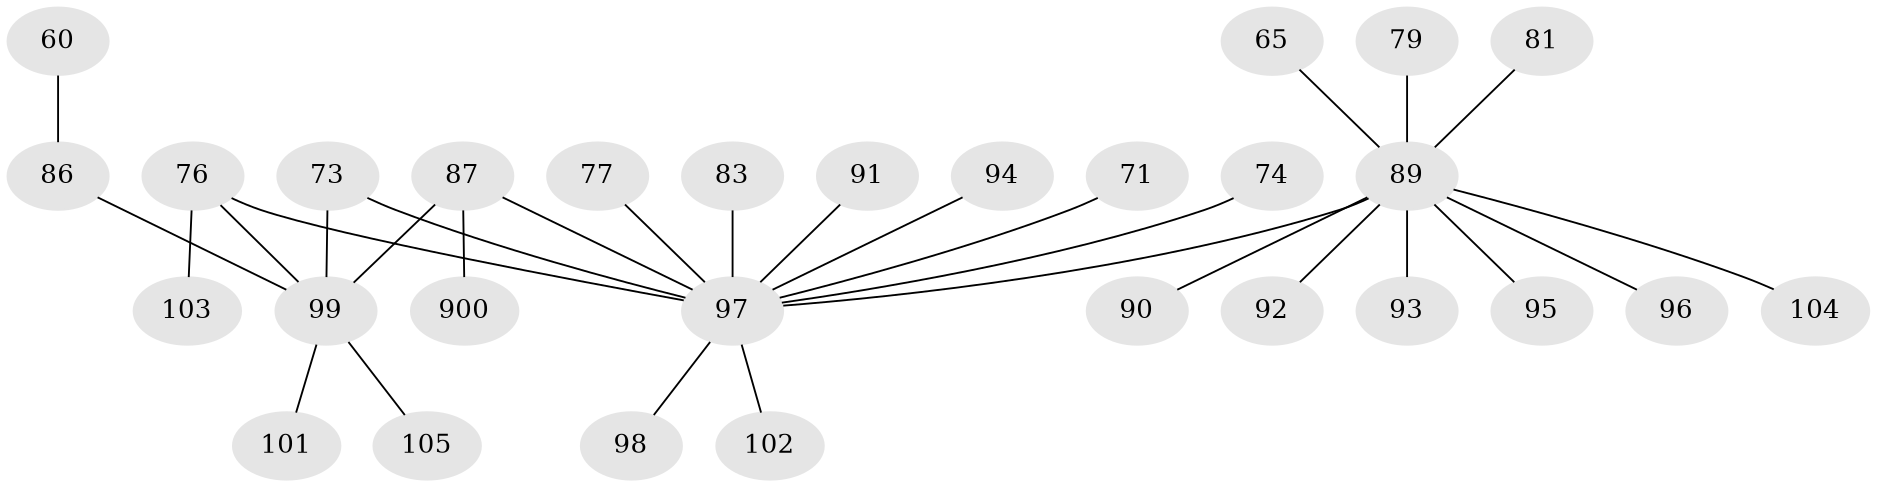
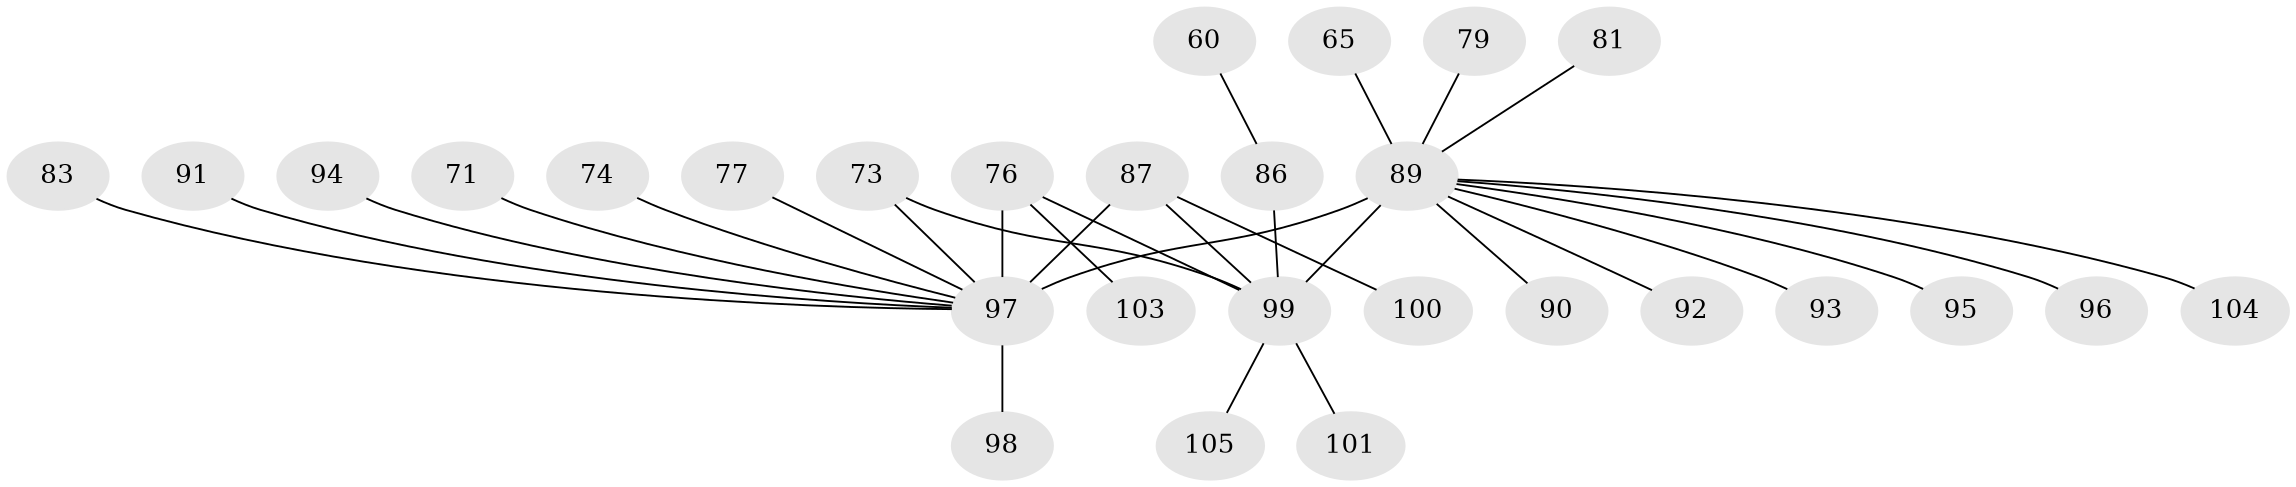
edge "89" -- "99": added
node "900": label "900" -> "100"
node "102": removed
